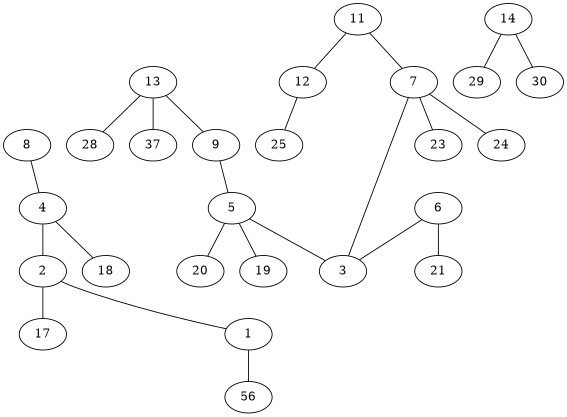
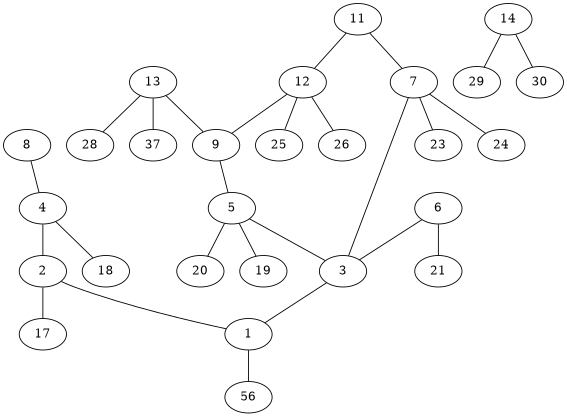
edge "12" -- "9": added
node "26": added
edge "3" -- "1": added
